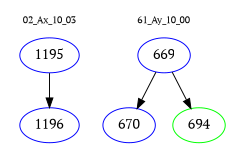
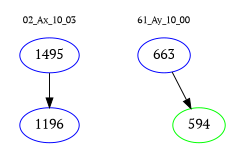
node "1195": label "1195" -> "1495"
node "669": label "669" -> "663"
node "670": removed
node "694": label "694" -> "594"
